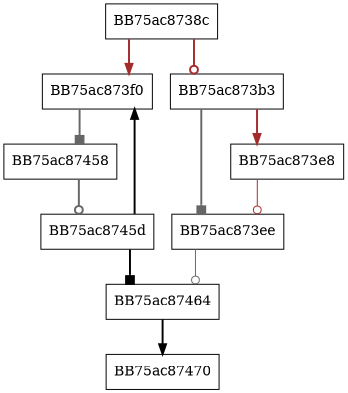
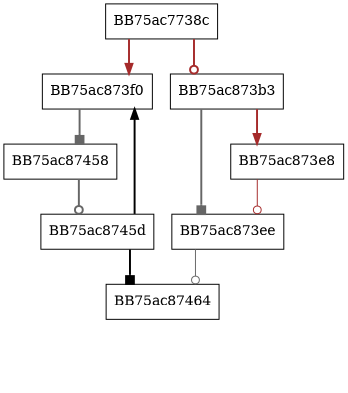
node "BB75ac8738c": label "BB75ac8738c" -> "BB75ac7738c"
node "BB75ac87470": removed
